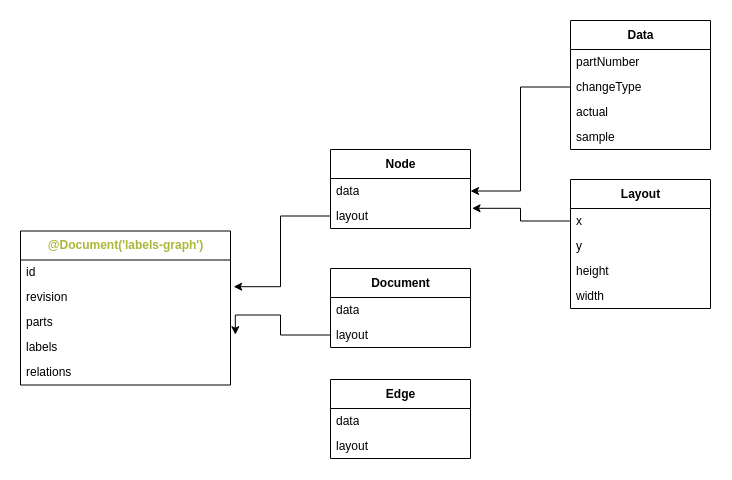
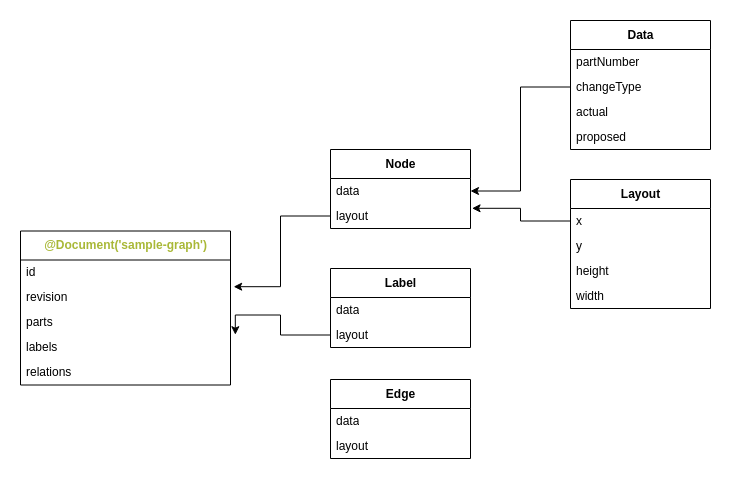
node "sample": label "sample" -> "proposed"
node "@Document('labels-graph')": label "@Document('labels-graph')" -> "@Document('sample-graph')"
node "Document": label "Document" -> "Label"
